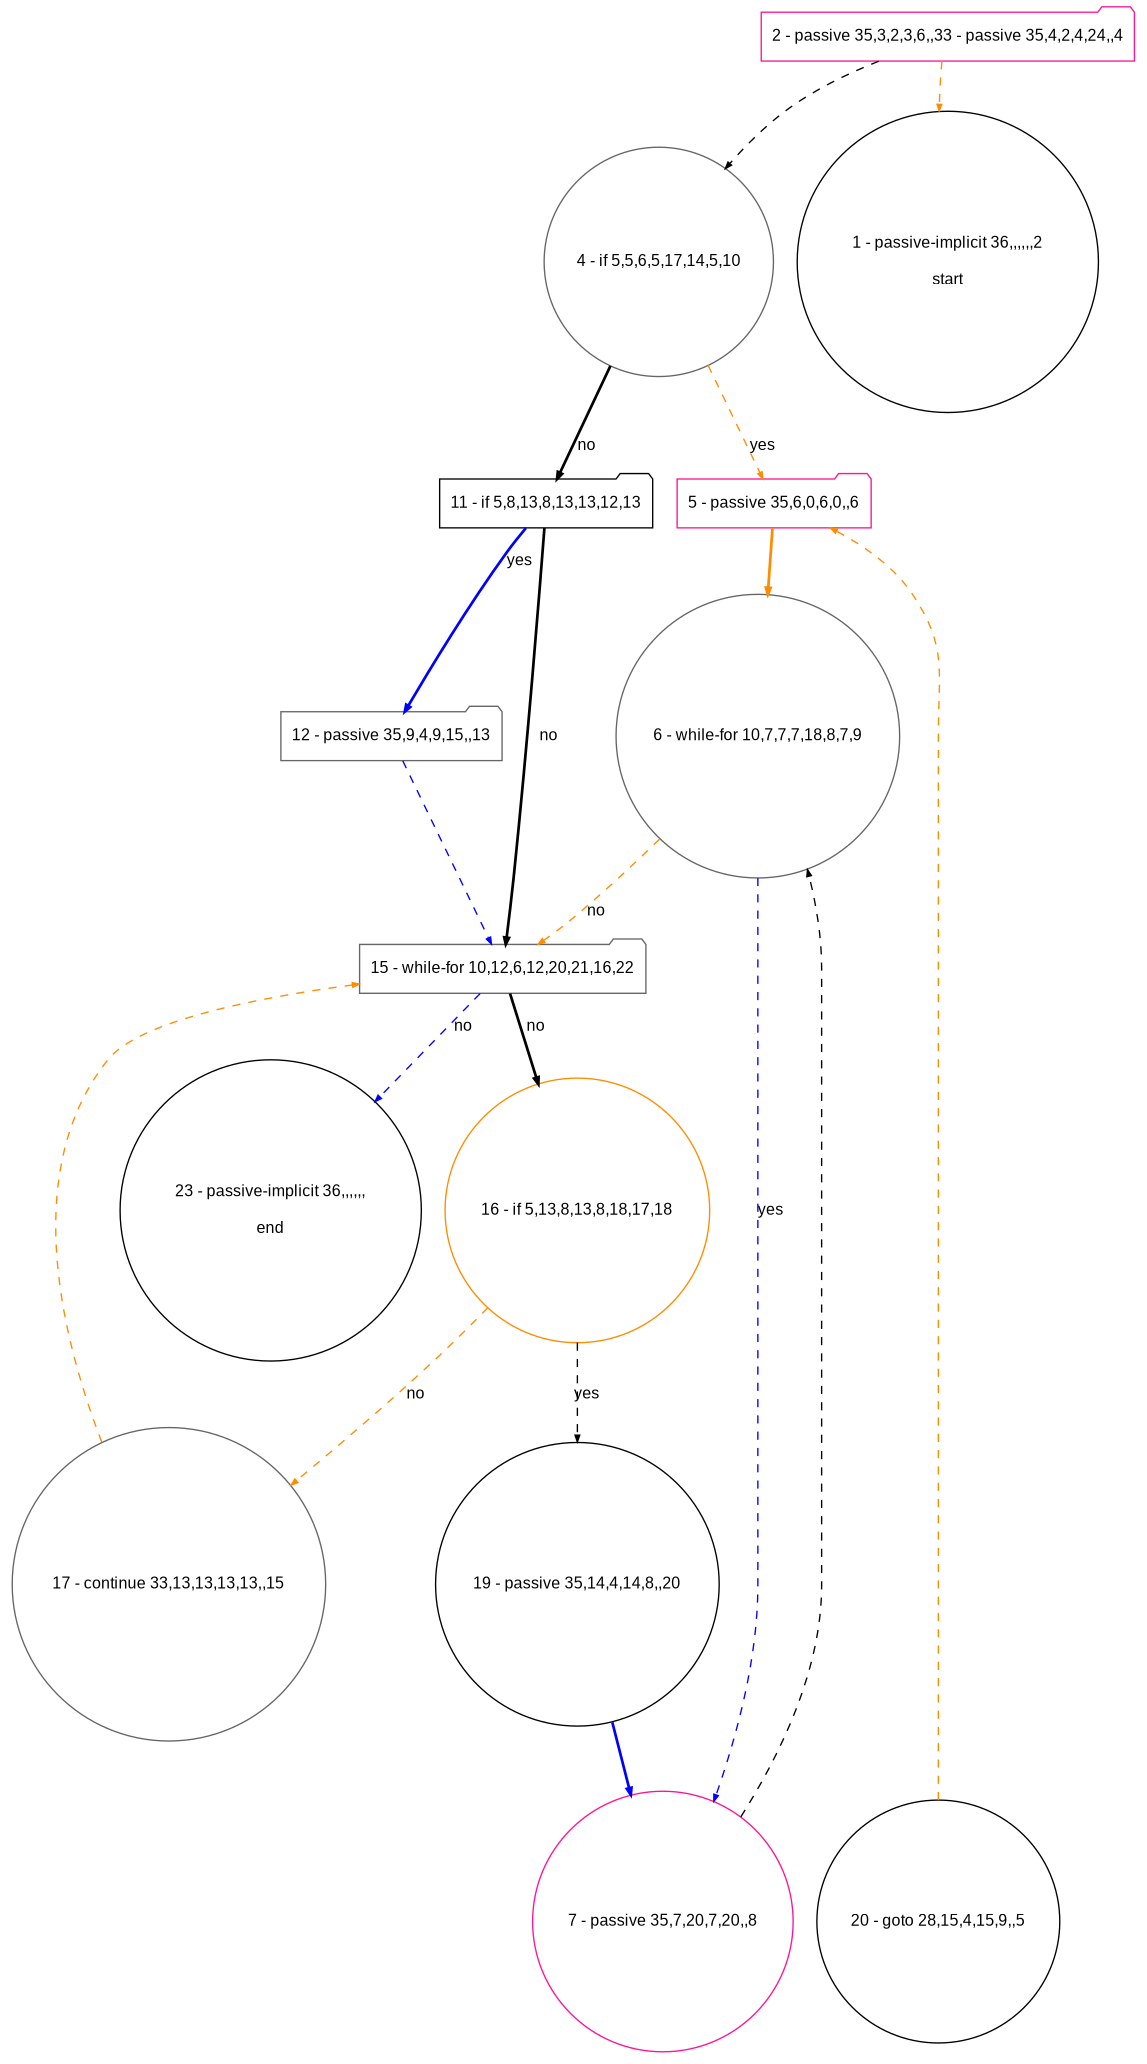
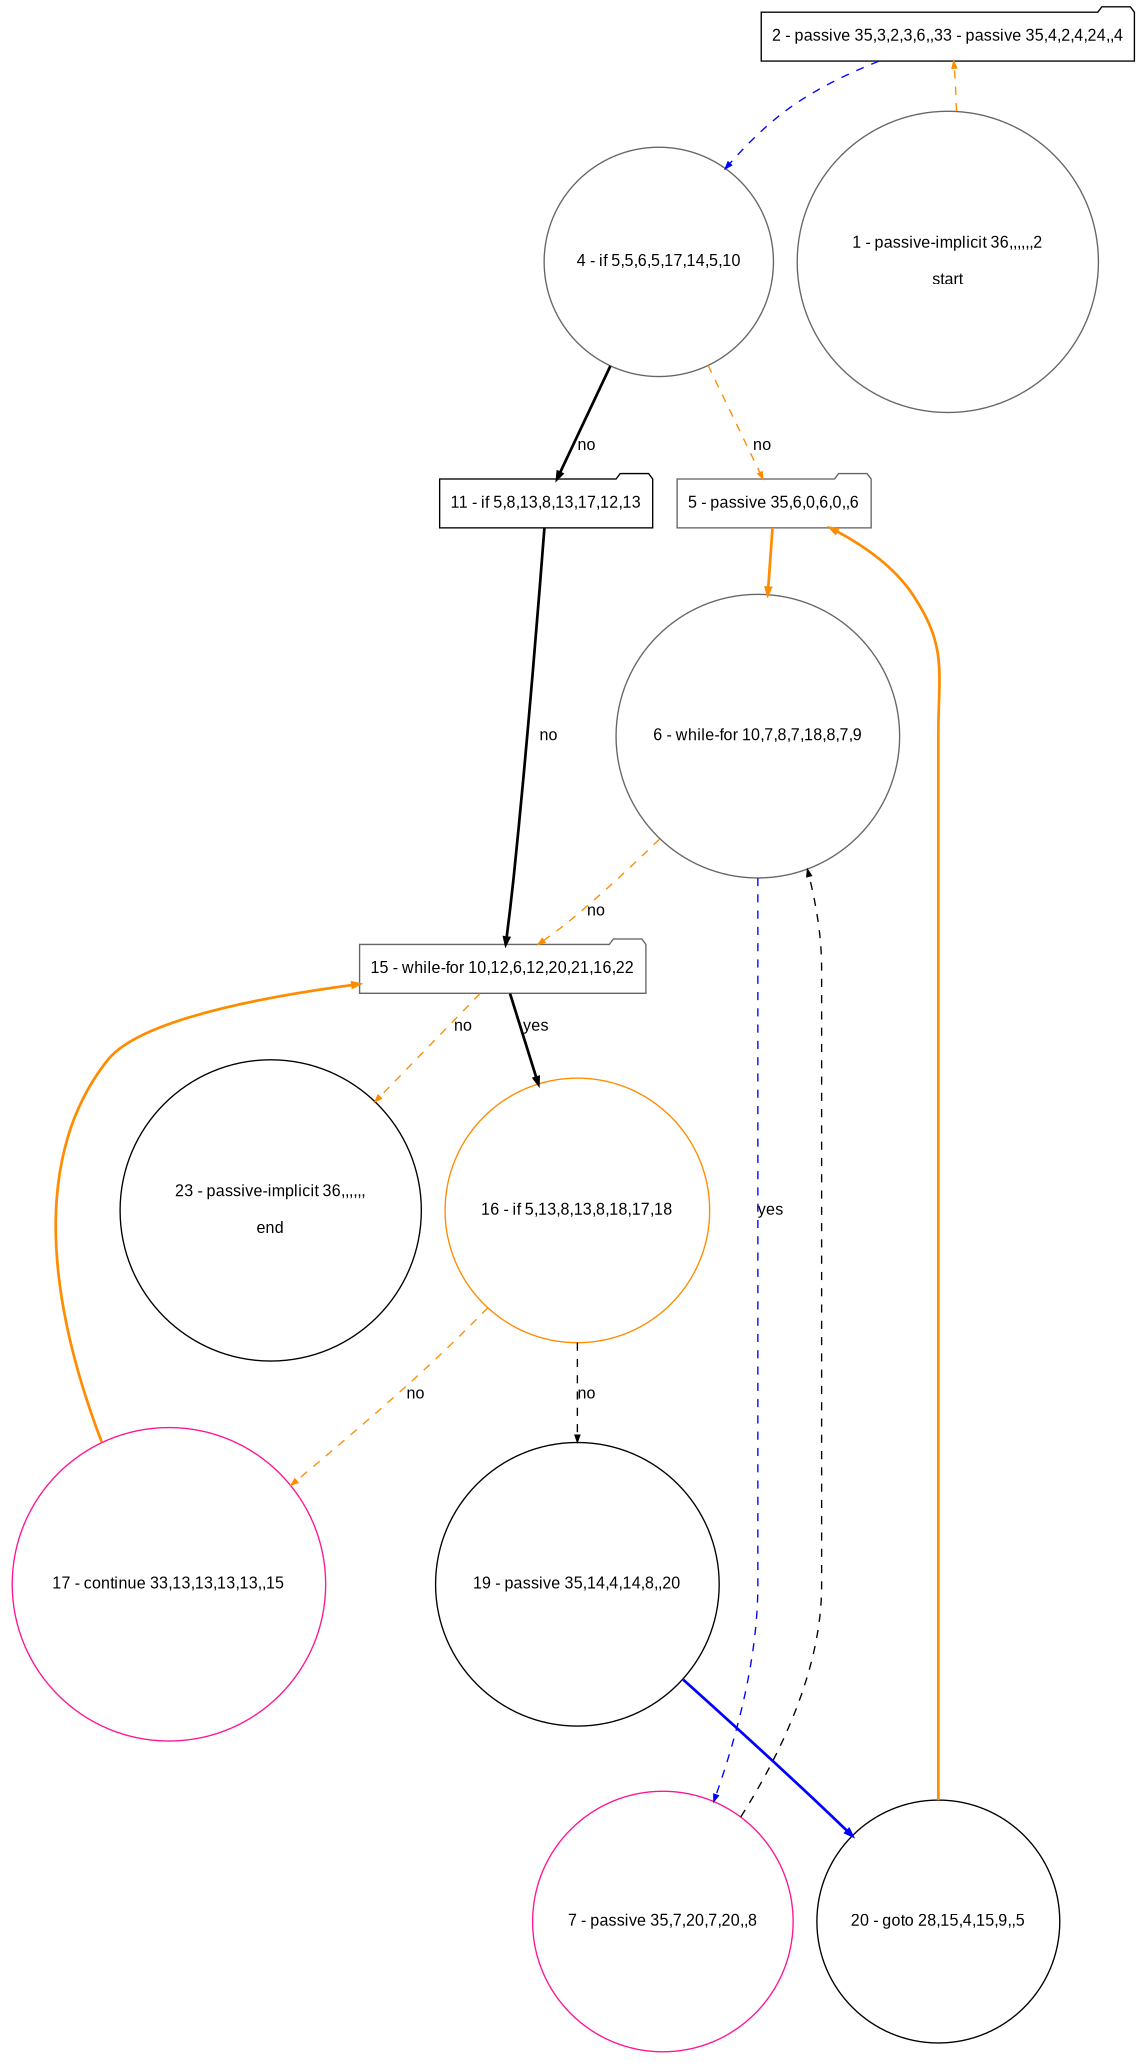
node "2 - passive 35,3,2,3,6,,33 - passive 35,4,2,4,24,,4": color deeppink -> black
edge "2 - passive 35,3,2,3,6,,33 - passive 35,4,2,4,24,,4" -> "1 - passive-implicit 36,,,,,,2 start": reversed
edge "2 - passive 35,3,2,3,6,,33 - passive 35,4,2,4,24,,4" -> "4 - if 5,5,6,5,17,14,5,10": color black -> blue
node "1 - passive-implicit 36,,,,,,2 start": color black -> gray40
edge "4 - if 5,5,6,5,17,14,5,10" -> "5 - passive 35,6,0,6,0,,6": label "yes" -> "no"
node "11 - if 5,8,13,8,13,13,12,13": label "11 - if 5,8,13,8,13,13,12,13" -> "11 - if 5,8,13,8,13,17,12,13"
node "5 - passive 35,6,0,6,0,,6": color deeppink -> gray40
node "12 - passive 35,9,4,9,15,,13": removed
node "6 - while-for 10,7,7,7,18,8,7,9": label "6 - while-for 10,7,7,7,18,8,7,9" -> "6 - while-for 10,7,8,7,18,8,7,9"
edge "15 - while-for 10,12,6,12,20,21,16,22" -> "16 - if 5,13,8,13,8,18,17,18": label "no" -> "yes"
edge "15 - while-for 10,12,6,12,20,21,16,22" -> "23 - passive-implicit 36,,,,,, end": color blue -> darkorange
edge "17 - continue 33,13,13,13,13,,15" -> "15 - while-for 10,12,6,12,20,21,16,22": style dashed -> bold
edge "20 - goto 28,15,4,15,9,,5" -> "5 - passive 35,6,0,6,0,,6": style dashed -> bold
edge "16 - if 5,13,8,13,8,18,17,18" -> "19 - passive 35,14,4,14,8,,20": label "yes" -> "no"
node "17 - continue 33,13,13,13,13,,15": color gray40 -> deeppink
edge "19 - passive 35,14,4,14,8,,20" -> "7 - passive 35,7,20,7,20,,8": now "19 - passive 35,14,4,14,8,,20" -> "20 - goto 28,15,4,15,9,,5"
